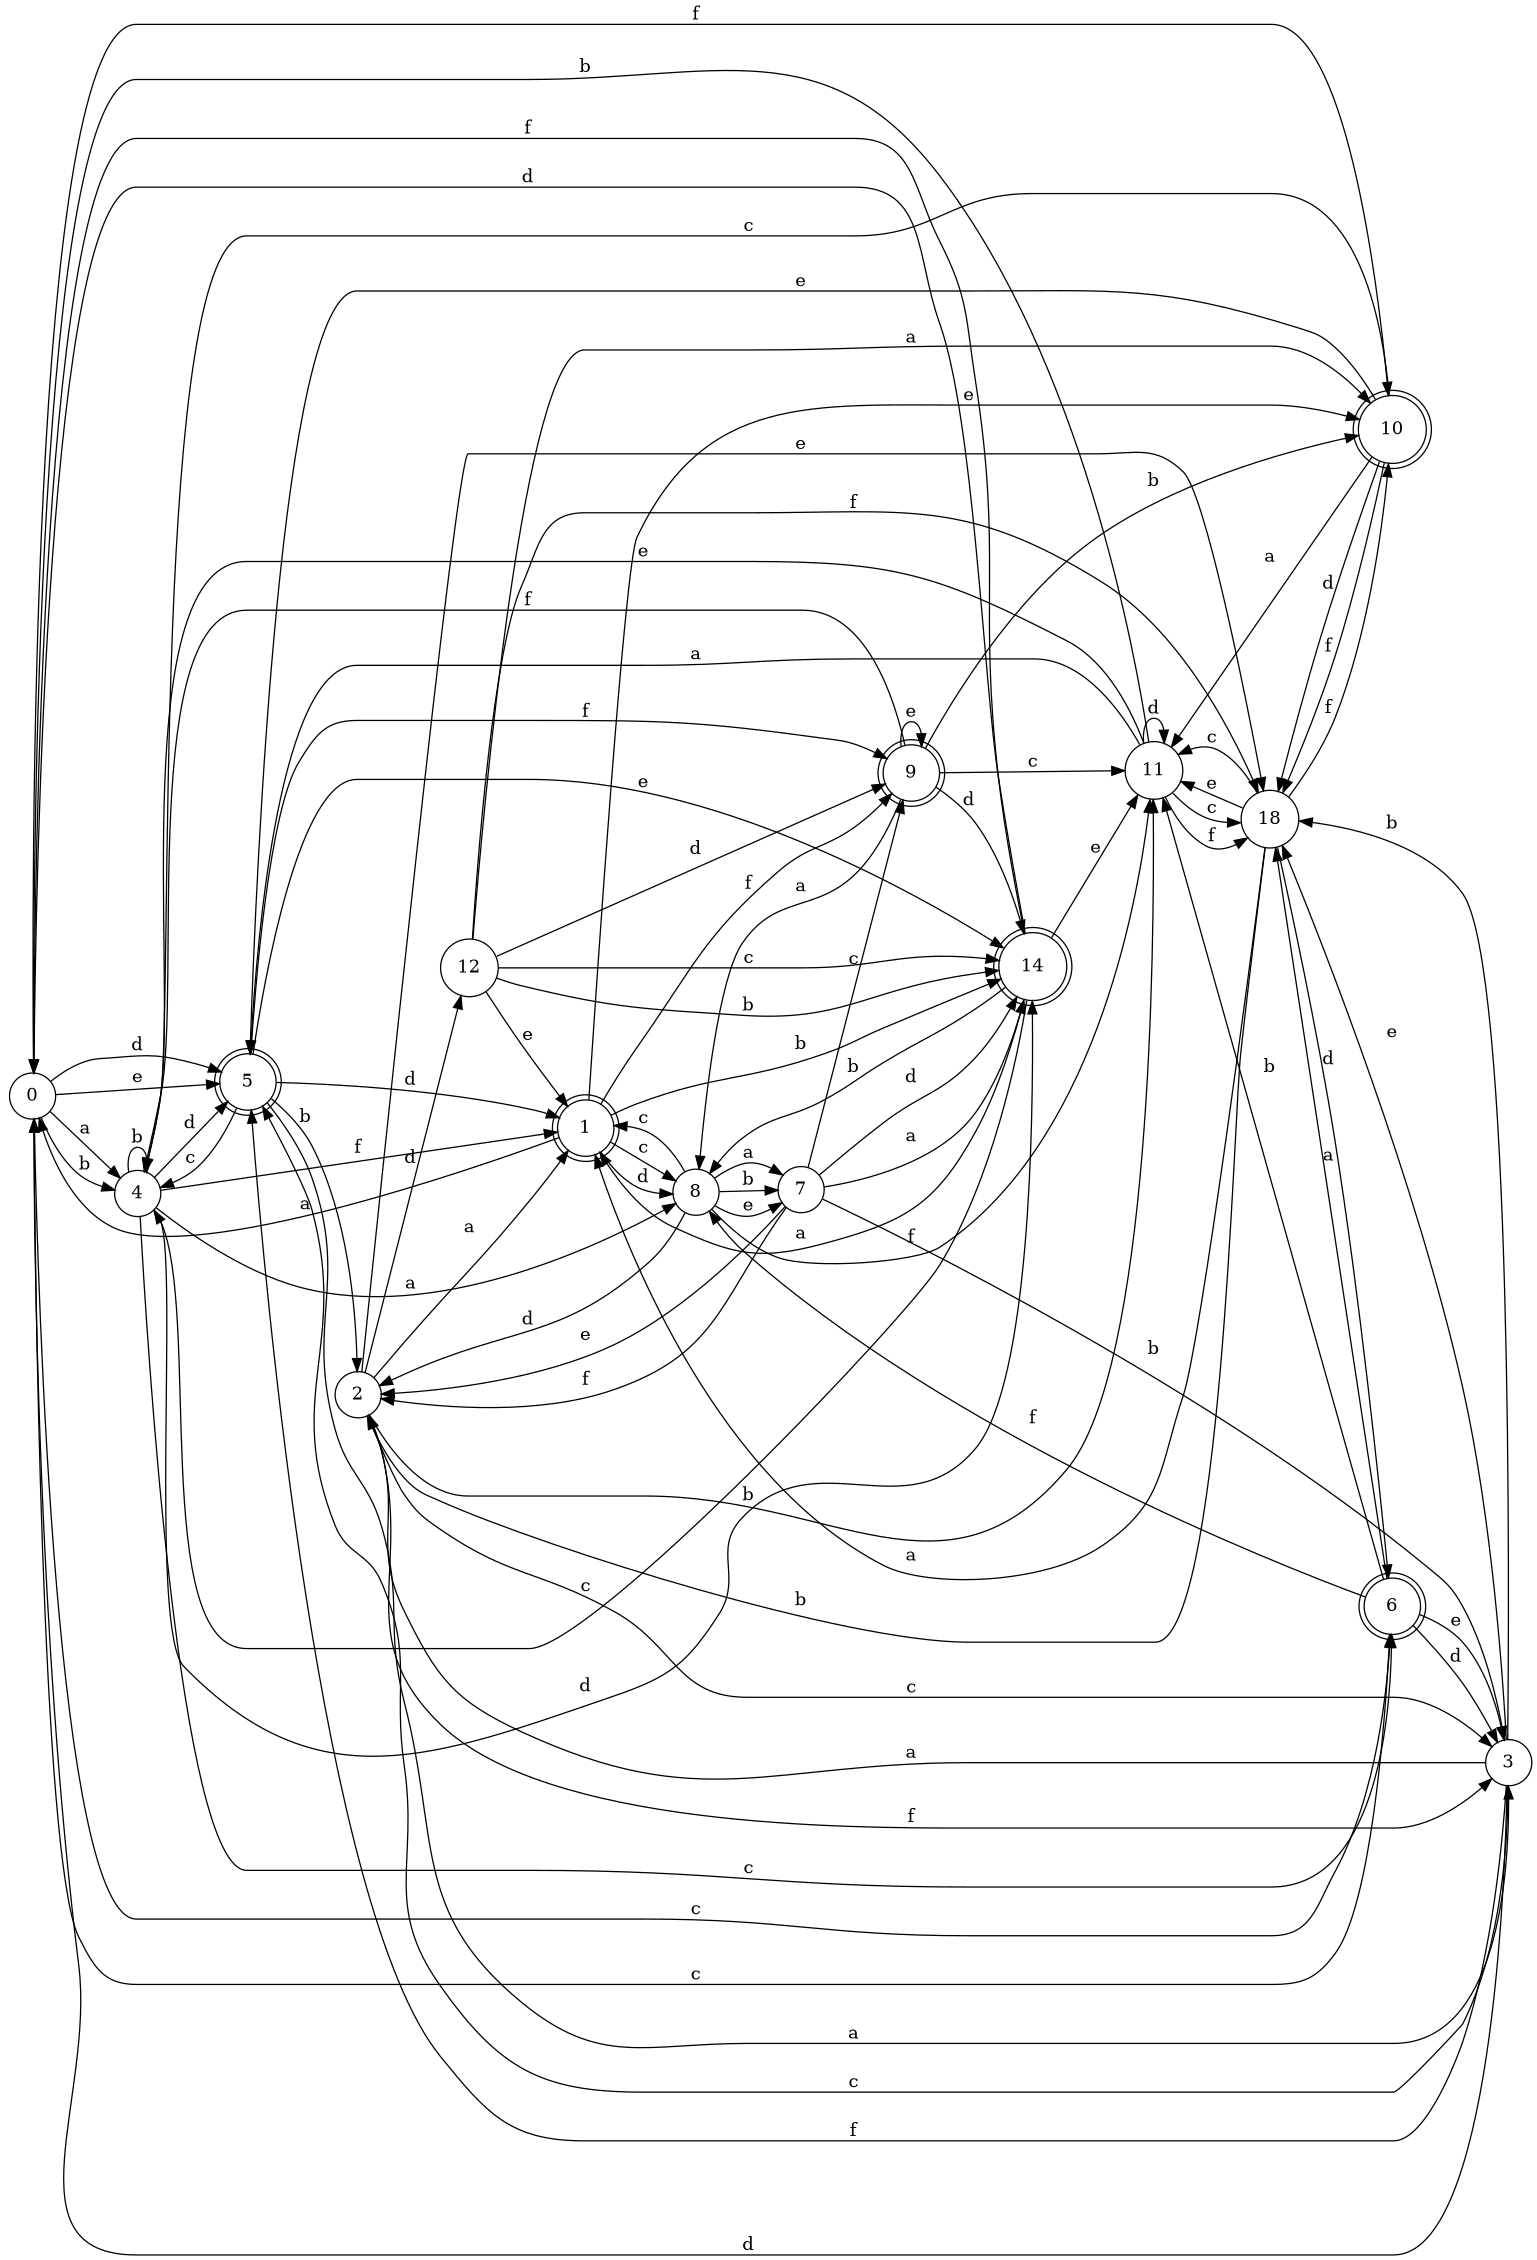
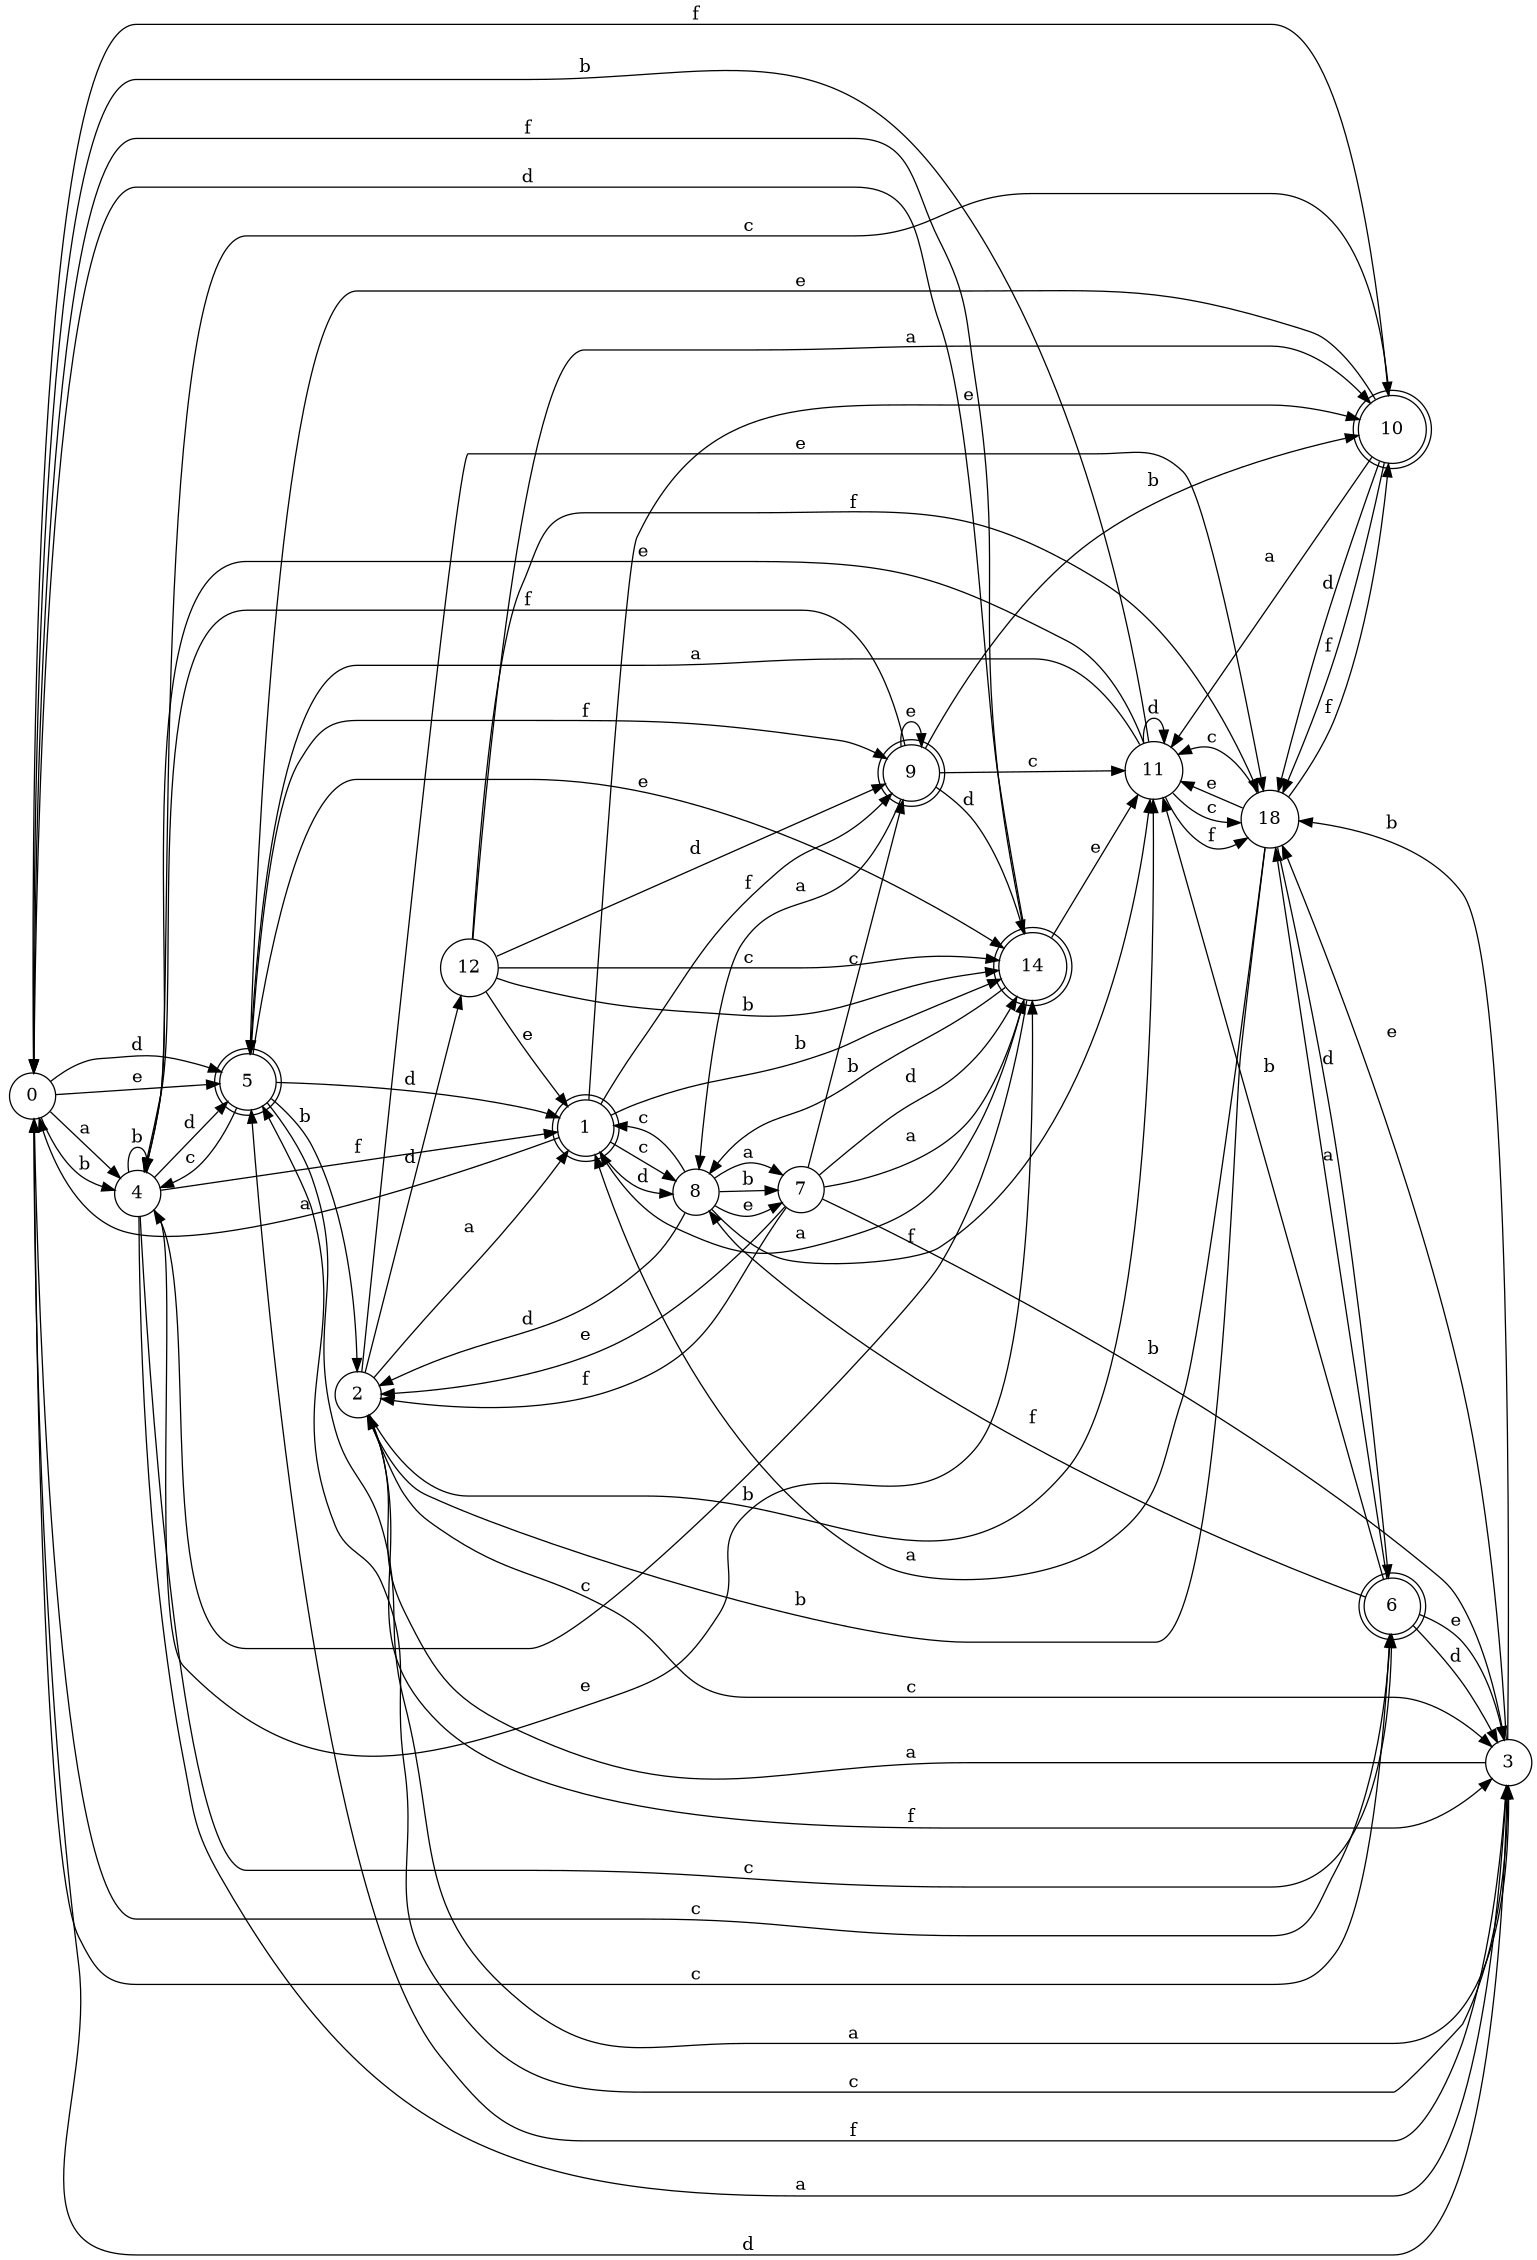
edge "4" -> "8": now "4" -> "3"
edge "4" -> "14": label "d" -> "e"
